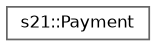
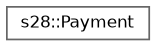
node "s21::Payment": label "s21::Payment" -> "s28::Payment"
